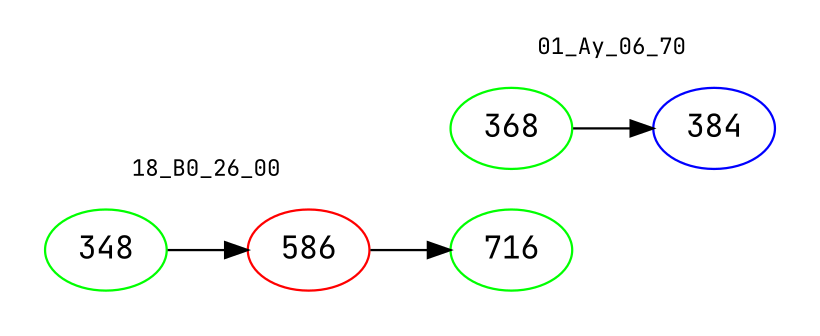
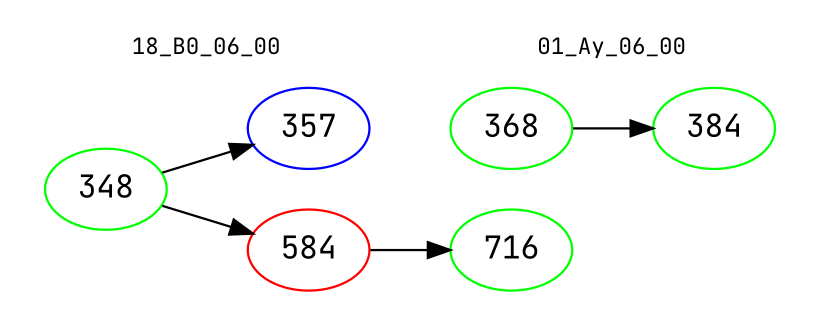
cluster "01_Ay_06_70": label "01_Ay_06_70" -> "01_Ay_06_00"
node "357": added
node "384": color blue -> green
cluster "18_B0_26_00": label "18_B0_26_00" -> "18_B0_06_00"
node "586": label "586" -> "584"
